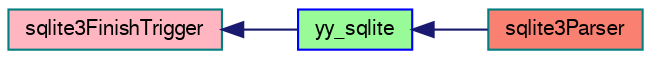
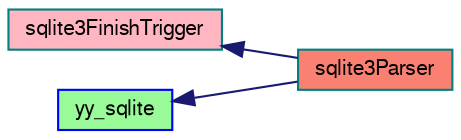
edge "yy_sqlite" -> "sqlite3FinishTrigger": now "sqlite3Parser" -> "sqlite3FinishTrigger"
